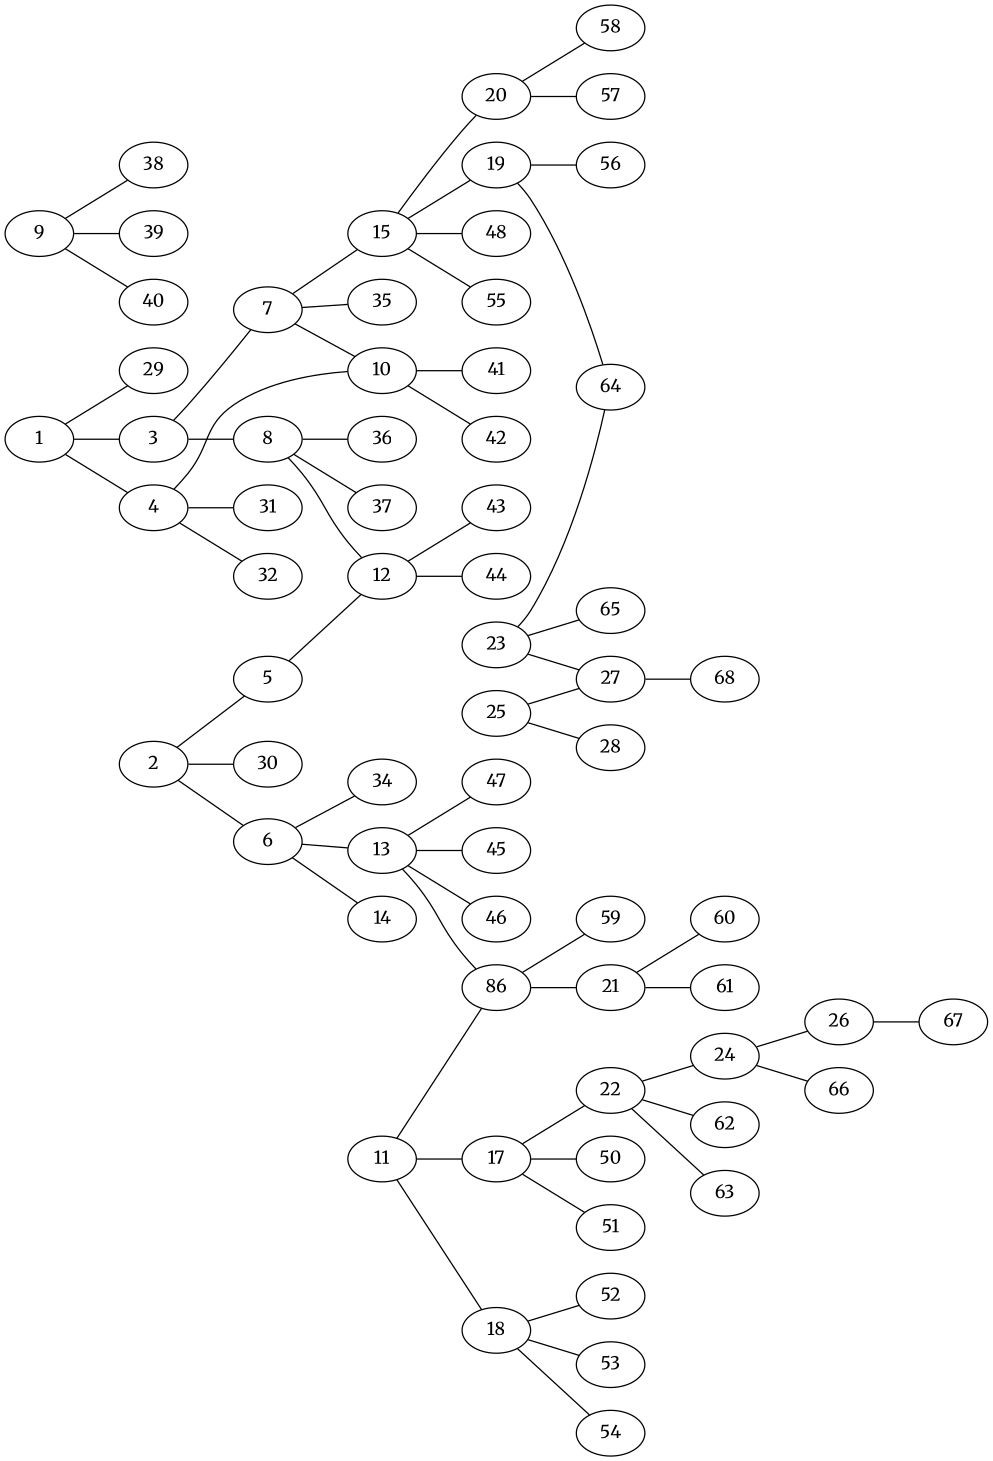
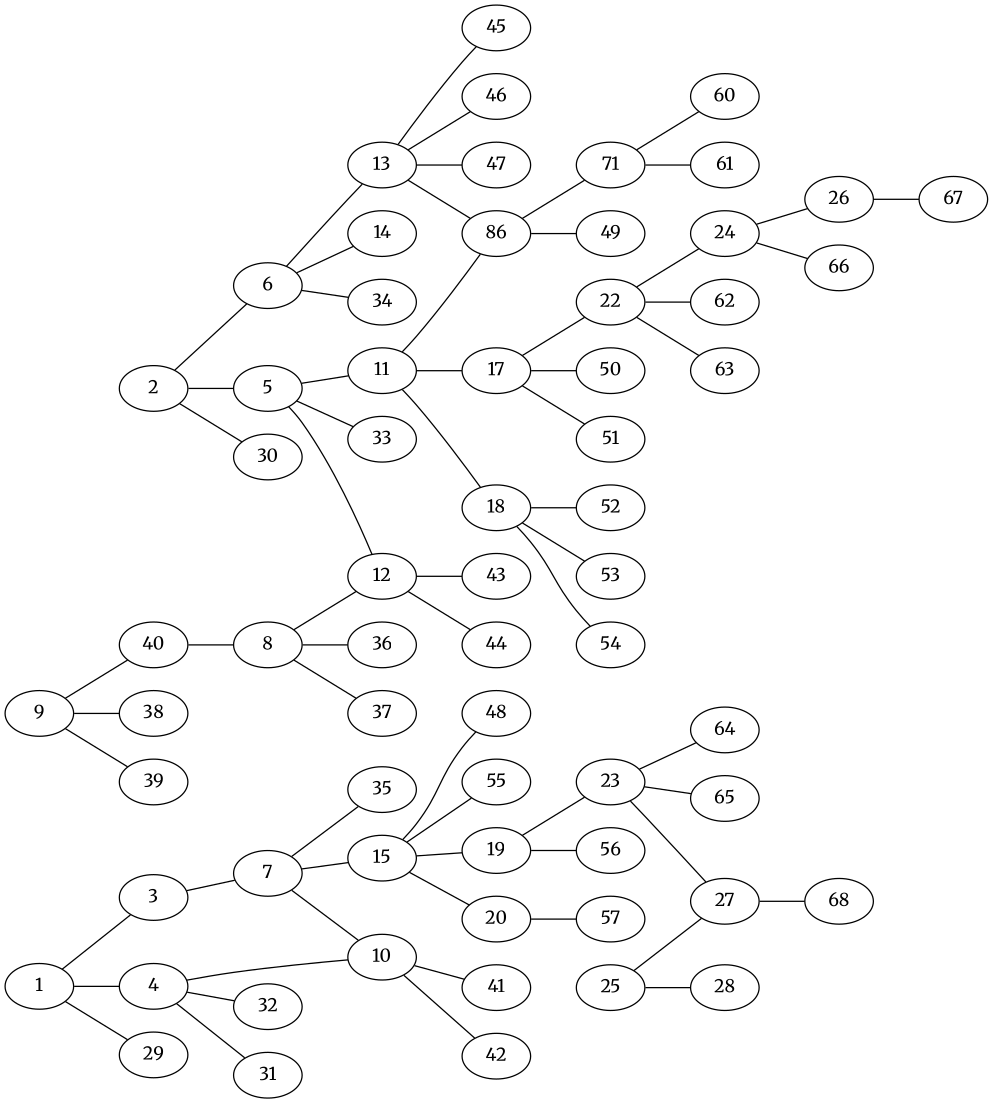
node "58": removed
edge "19" -- "64": now "19" -- "23"
edge "11" -- "5": added
edge "3" -- "8": now "40" -- "8"
node "33": added
node "59": label "59" -> "49"
node "21": label "21" -> "71"
